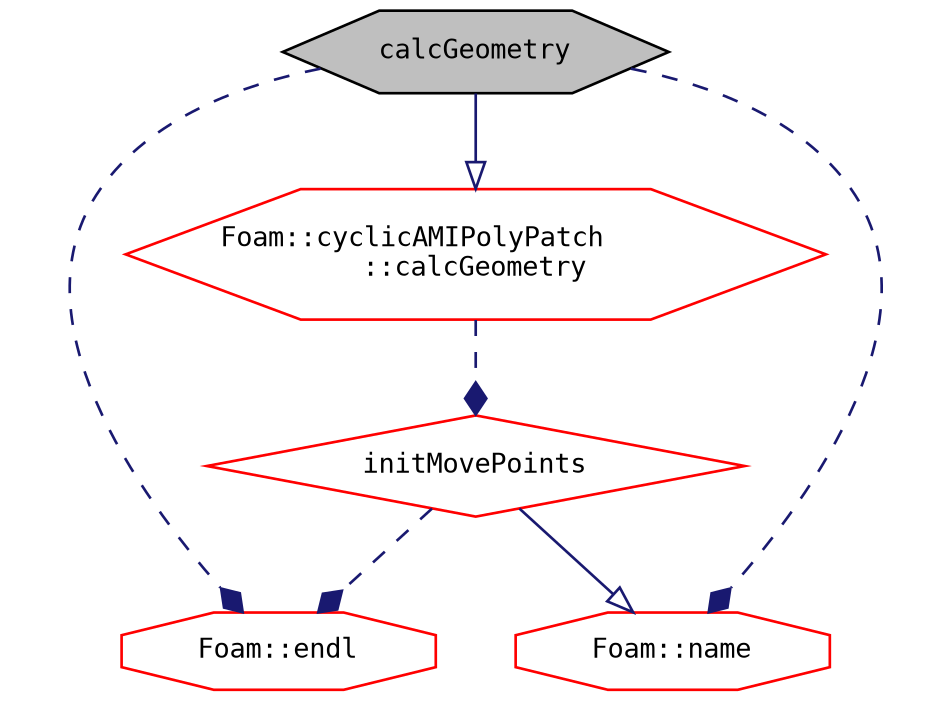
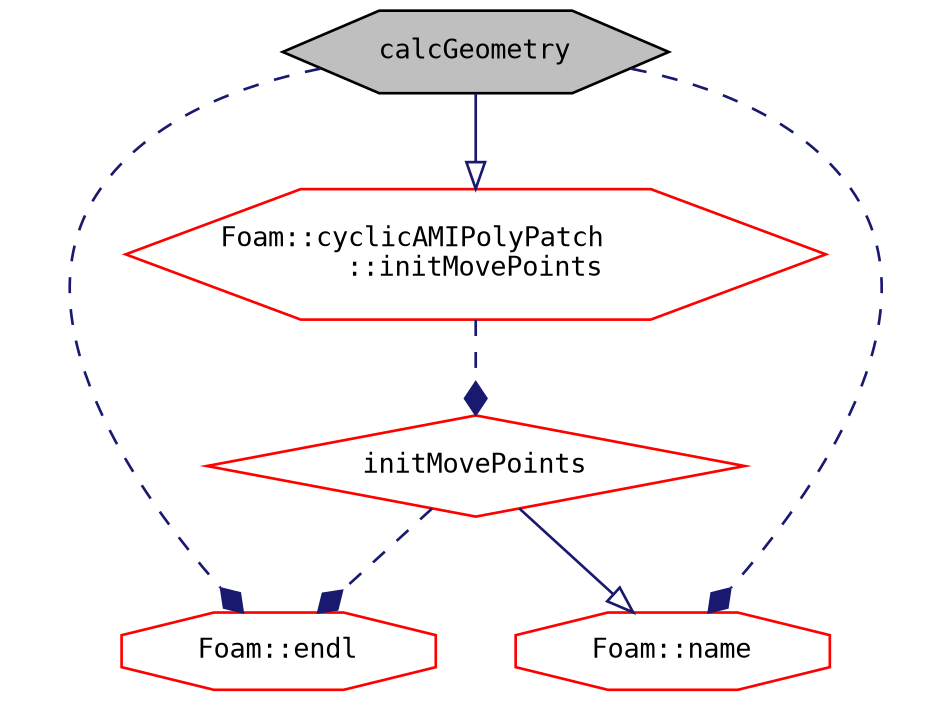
node "Foam::cyclicAMIPolyPatch ::calcGeometry": label "Foam::cyclicAMIPolyPatch ::calcGeometry" -> "Foam::cyclicAMIPolyPatch ::initMovePoints"
